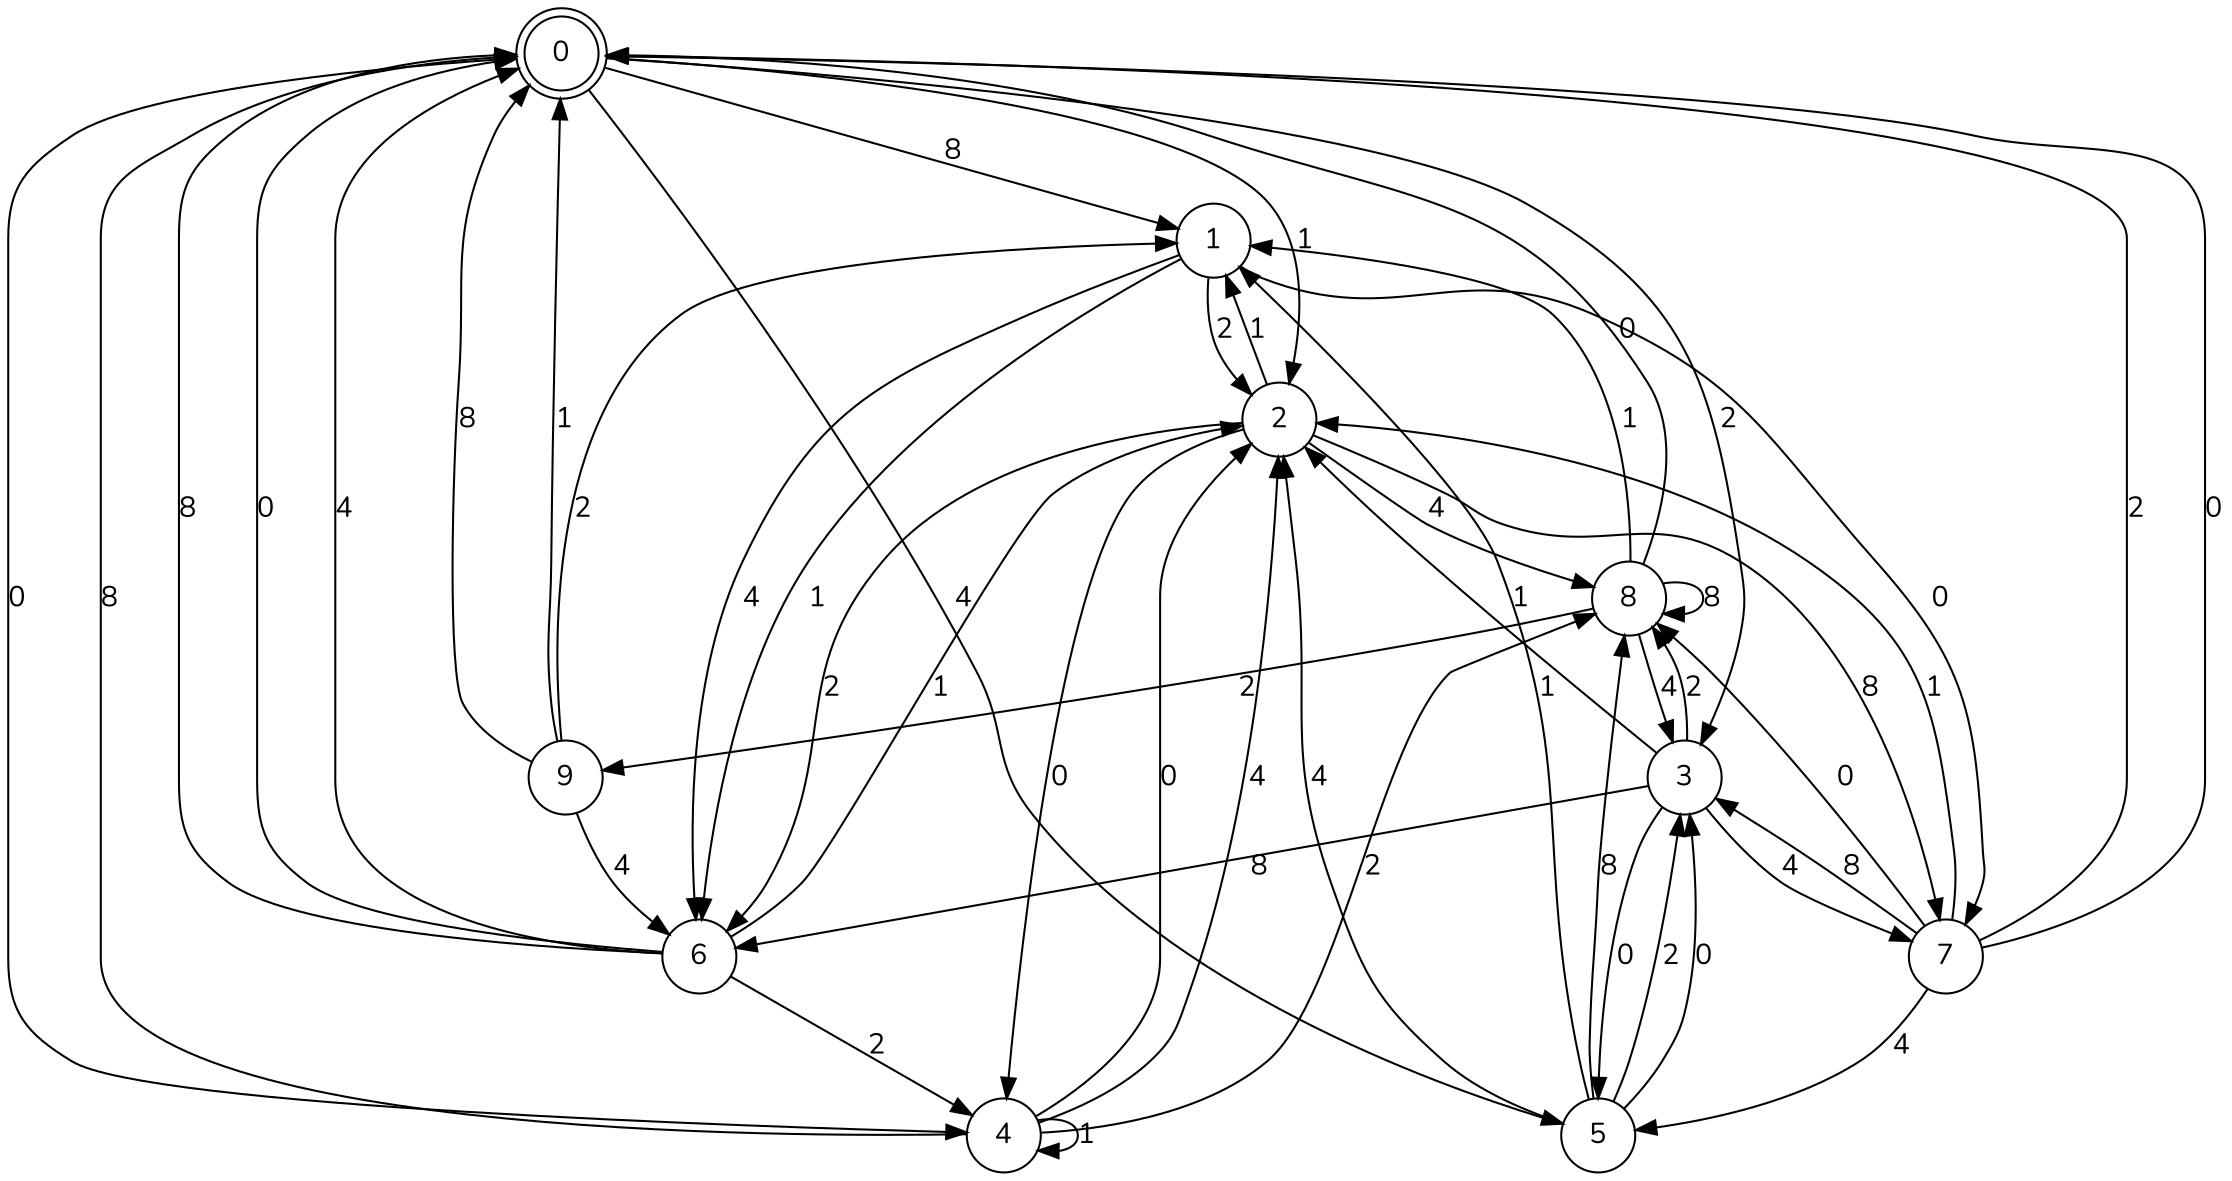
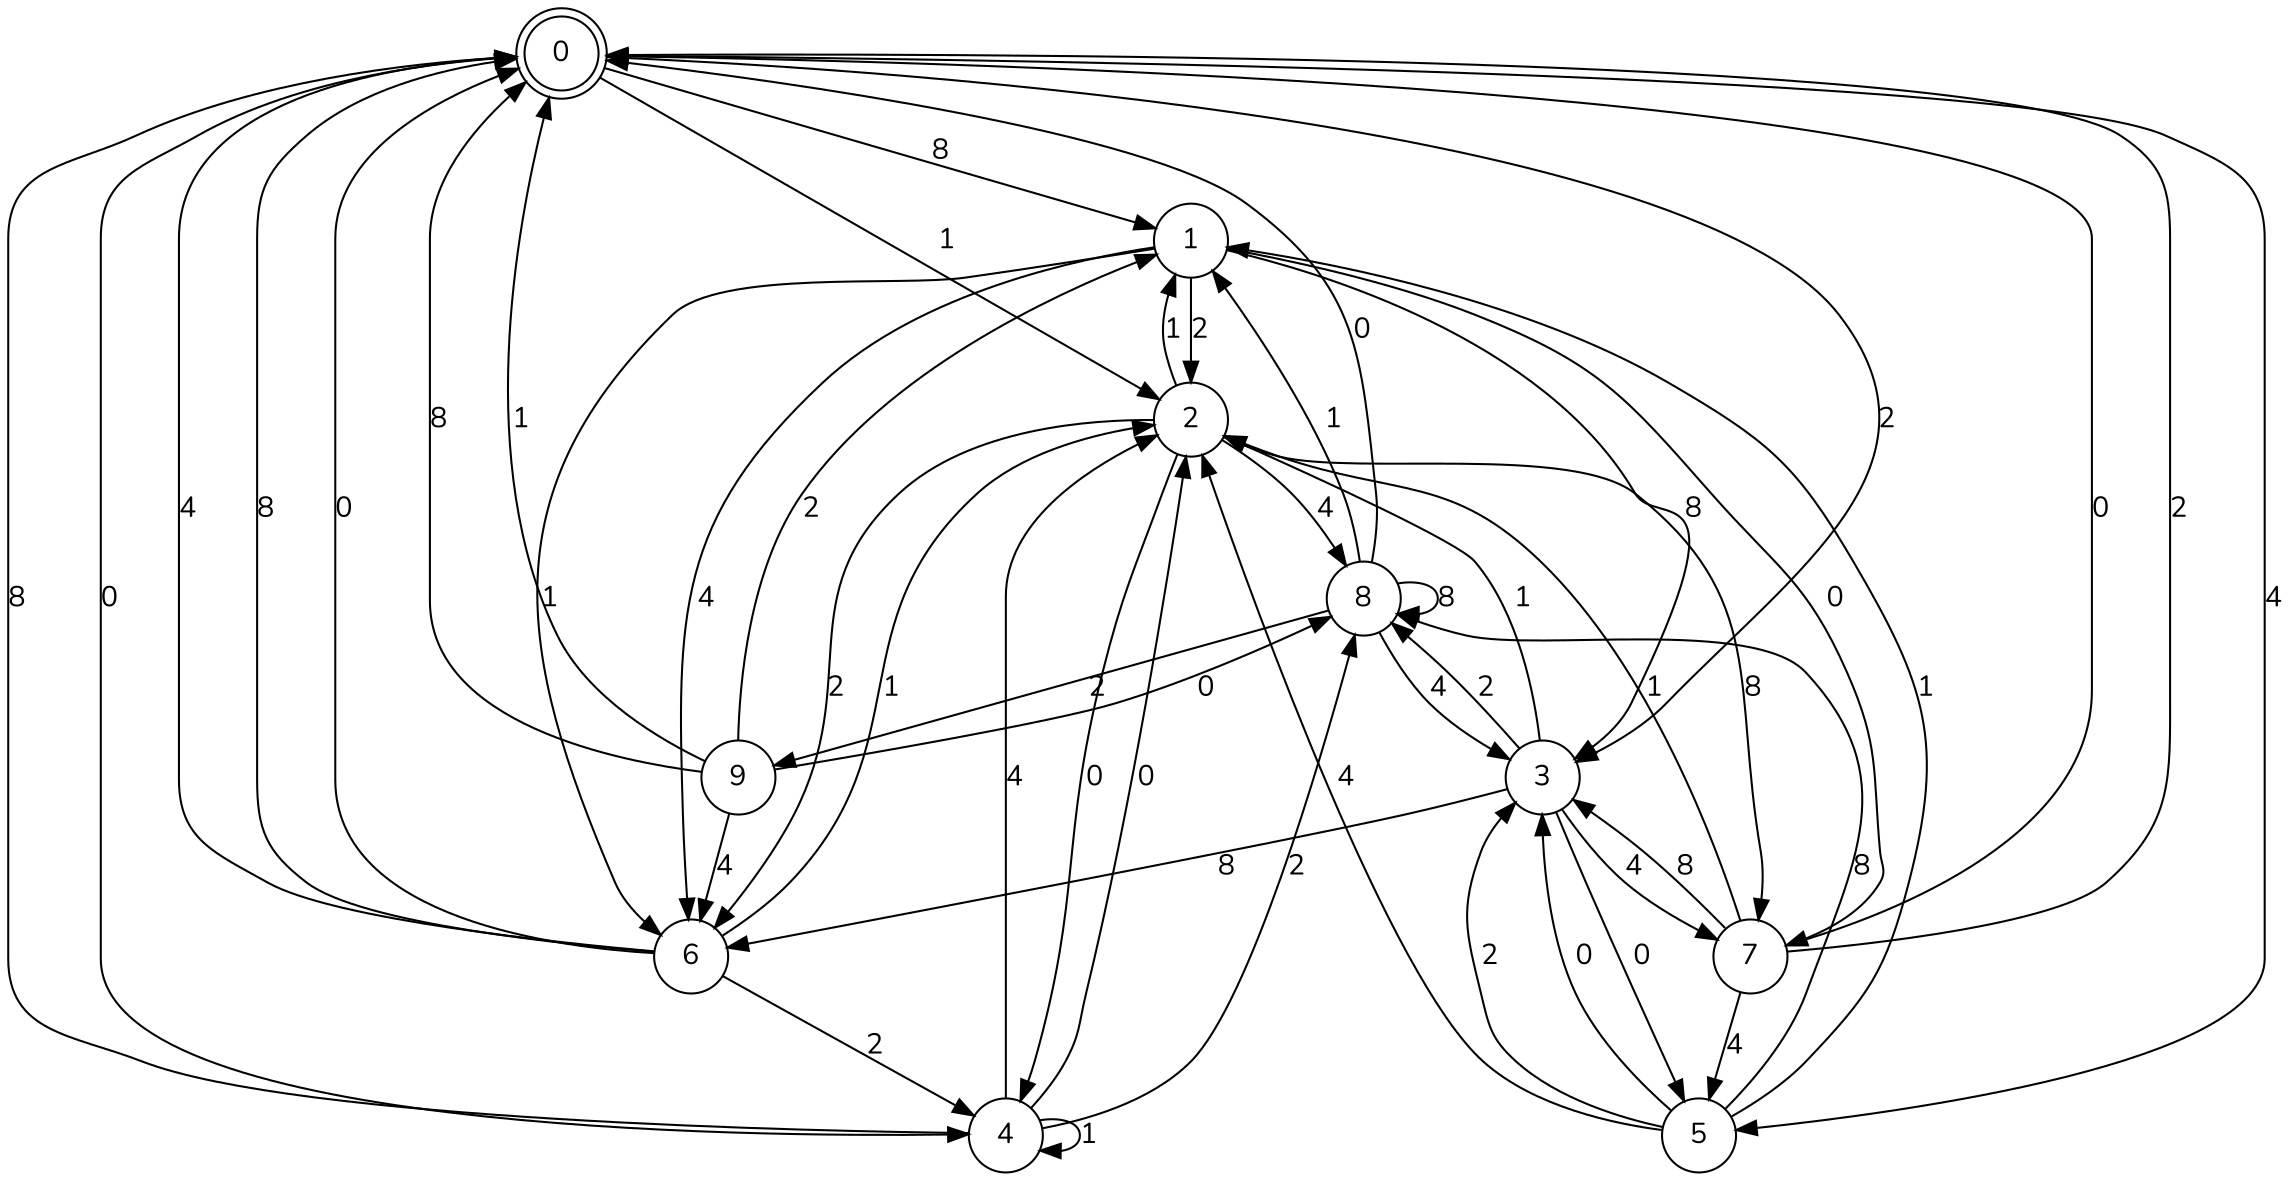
edge "1" -> "3": added, label "8"
edge "7" -> "8": now "9" -> "8"
